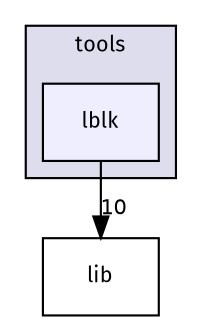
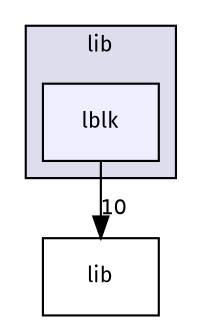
cluster "tools": label "tools" -> "lib"
